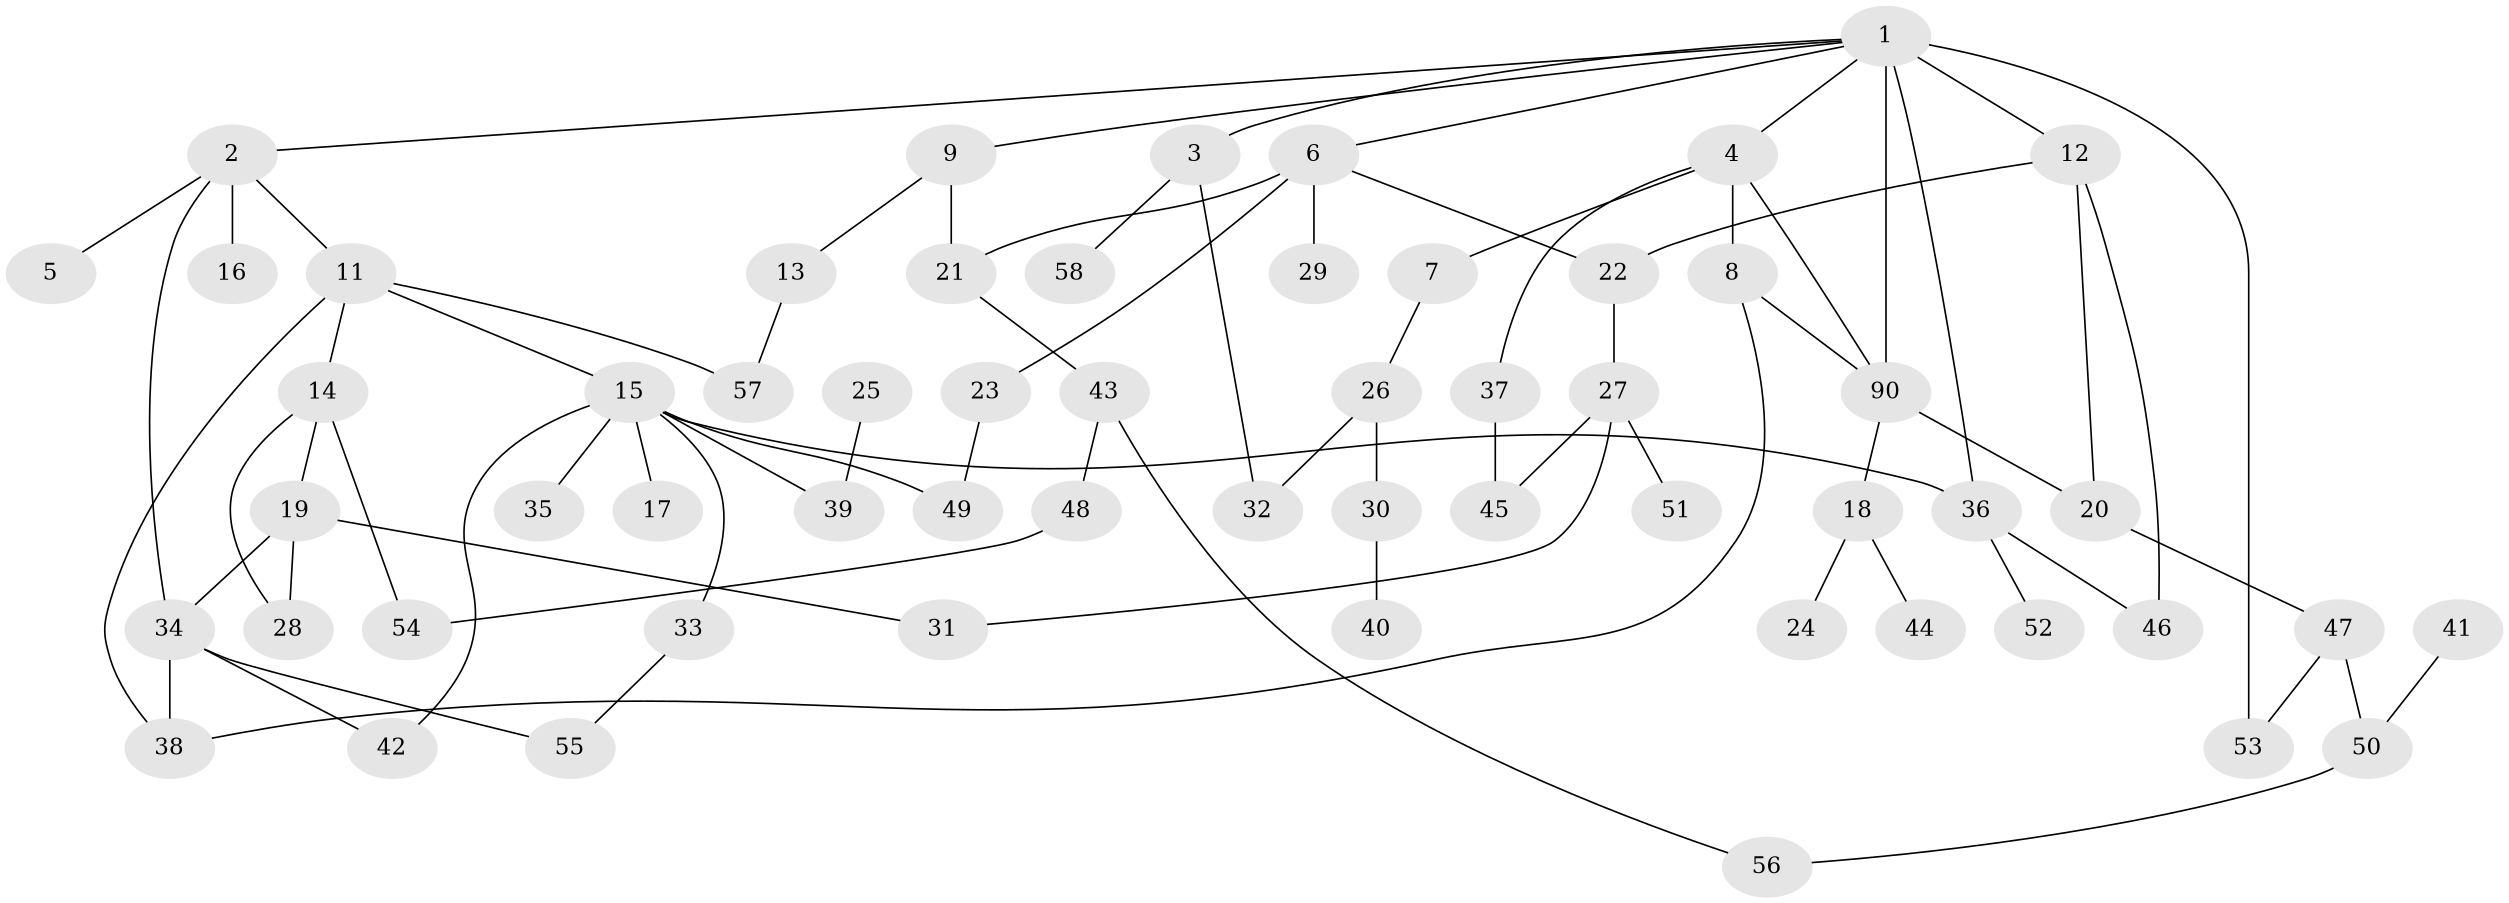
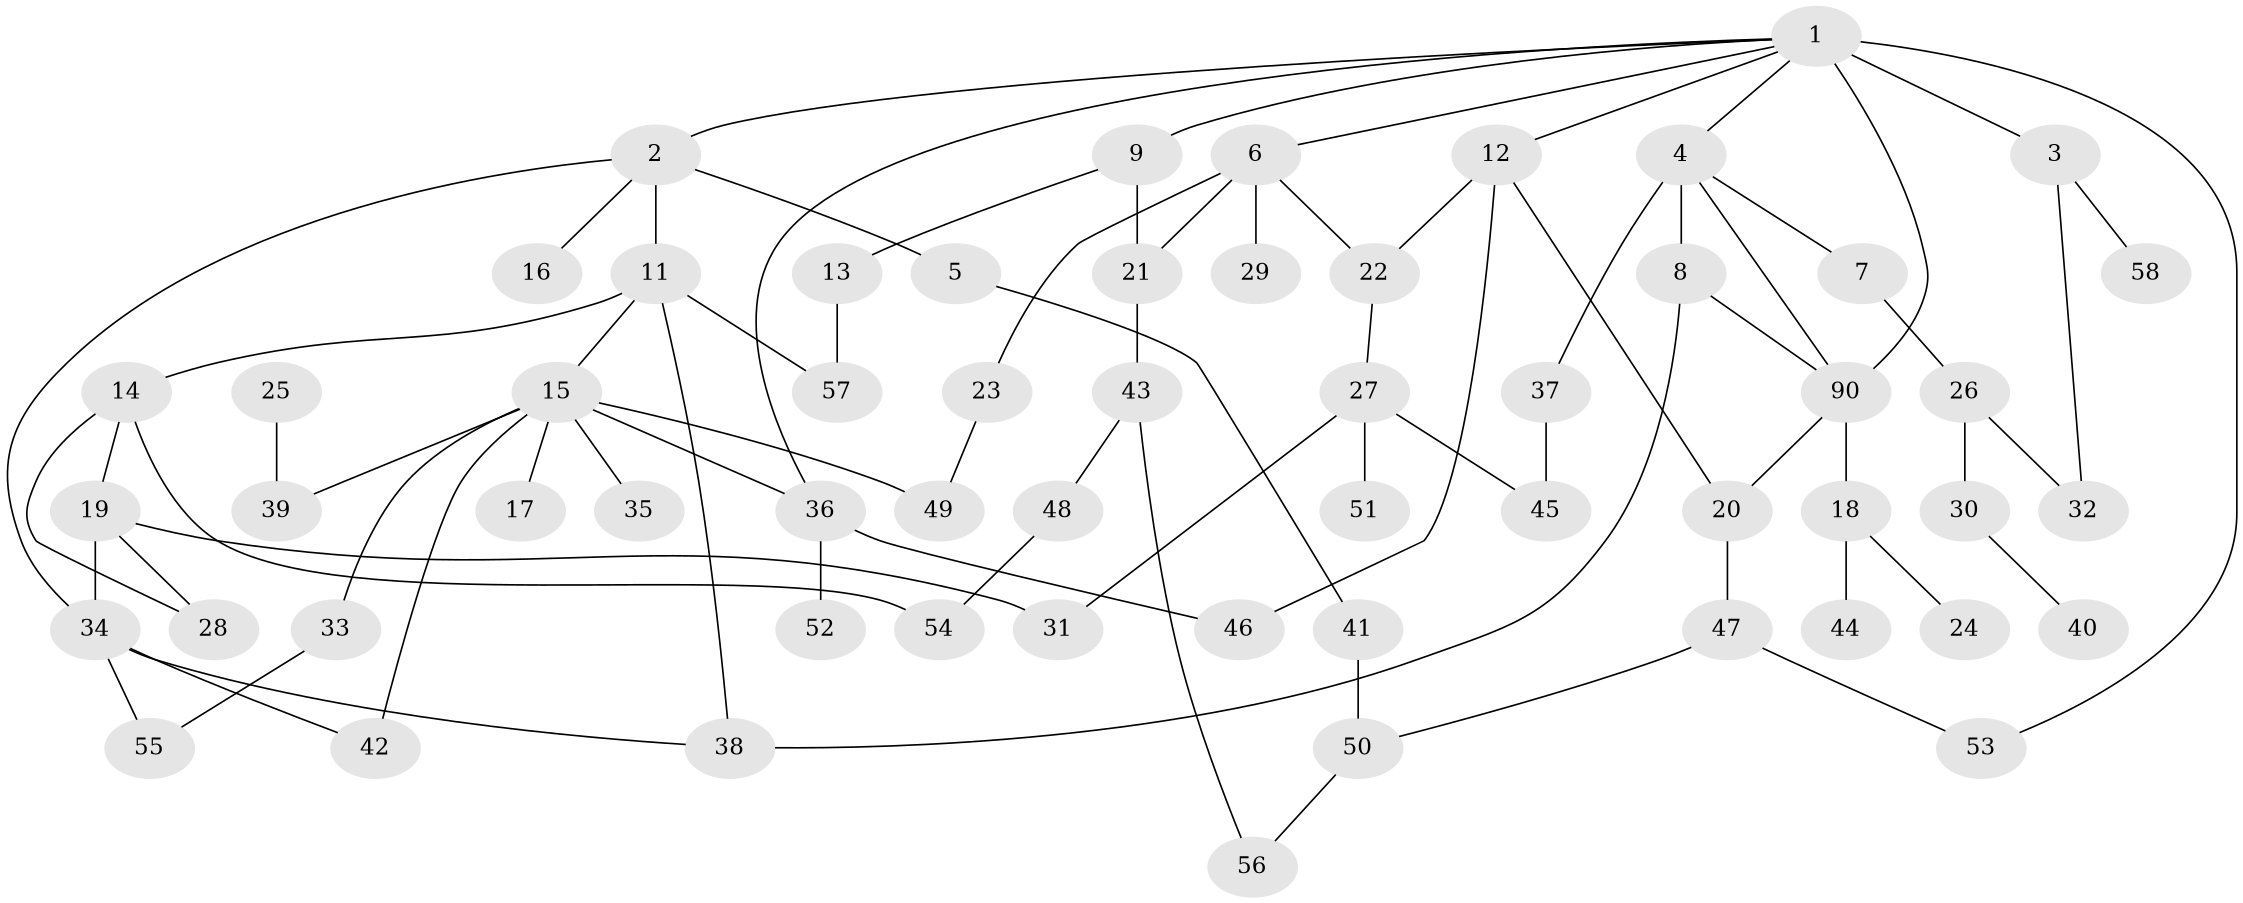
edge "5" -- "41": added
